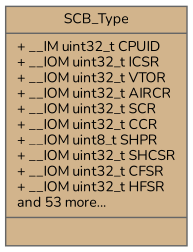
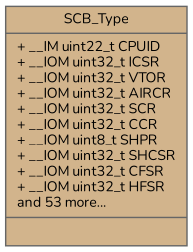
node "SCB_Type": text "+ __IM uint32_t CPUID" -> "+ __IM uint22_t CPUID"
